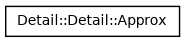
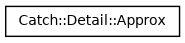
node "Detail::Detail::Approx": label "Detail::Detail::Approx" -> "Catch::Detail::Approx"
